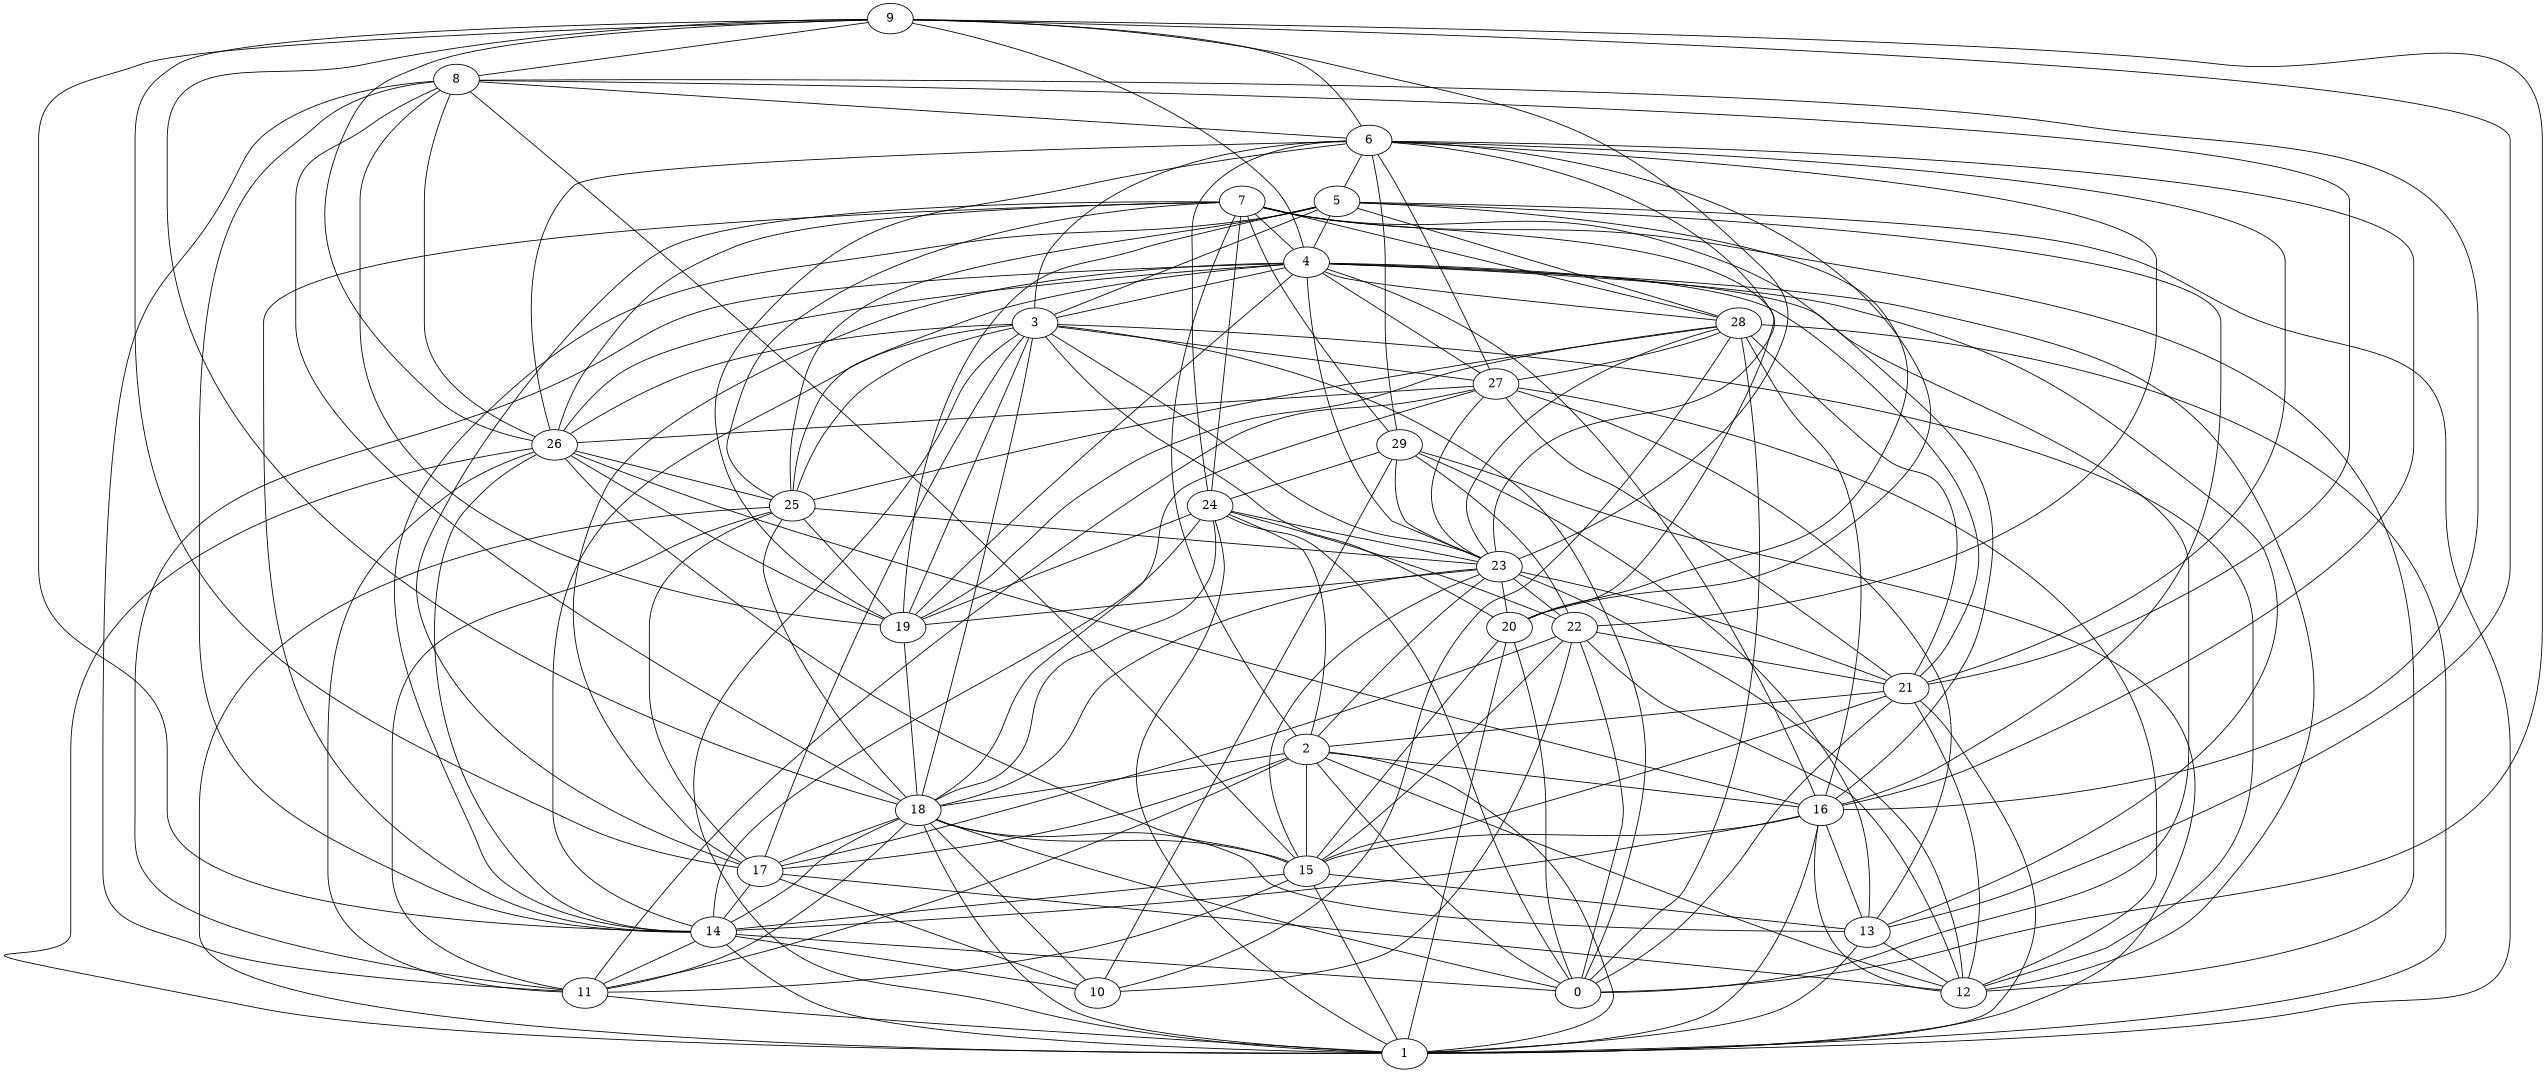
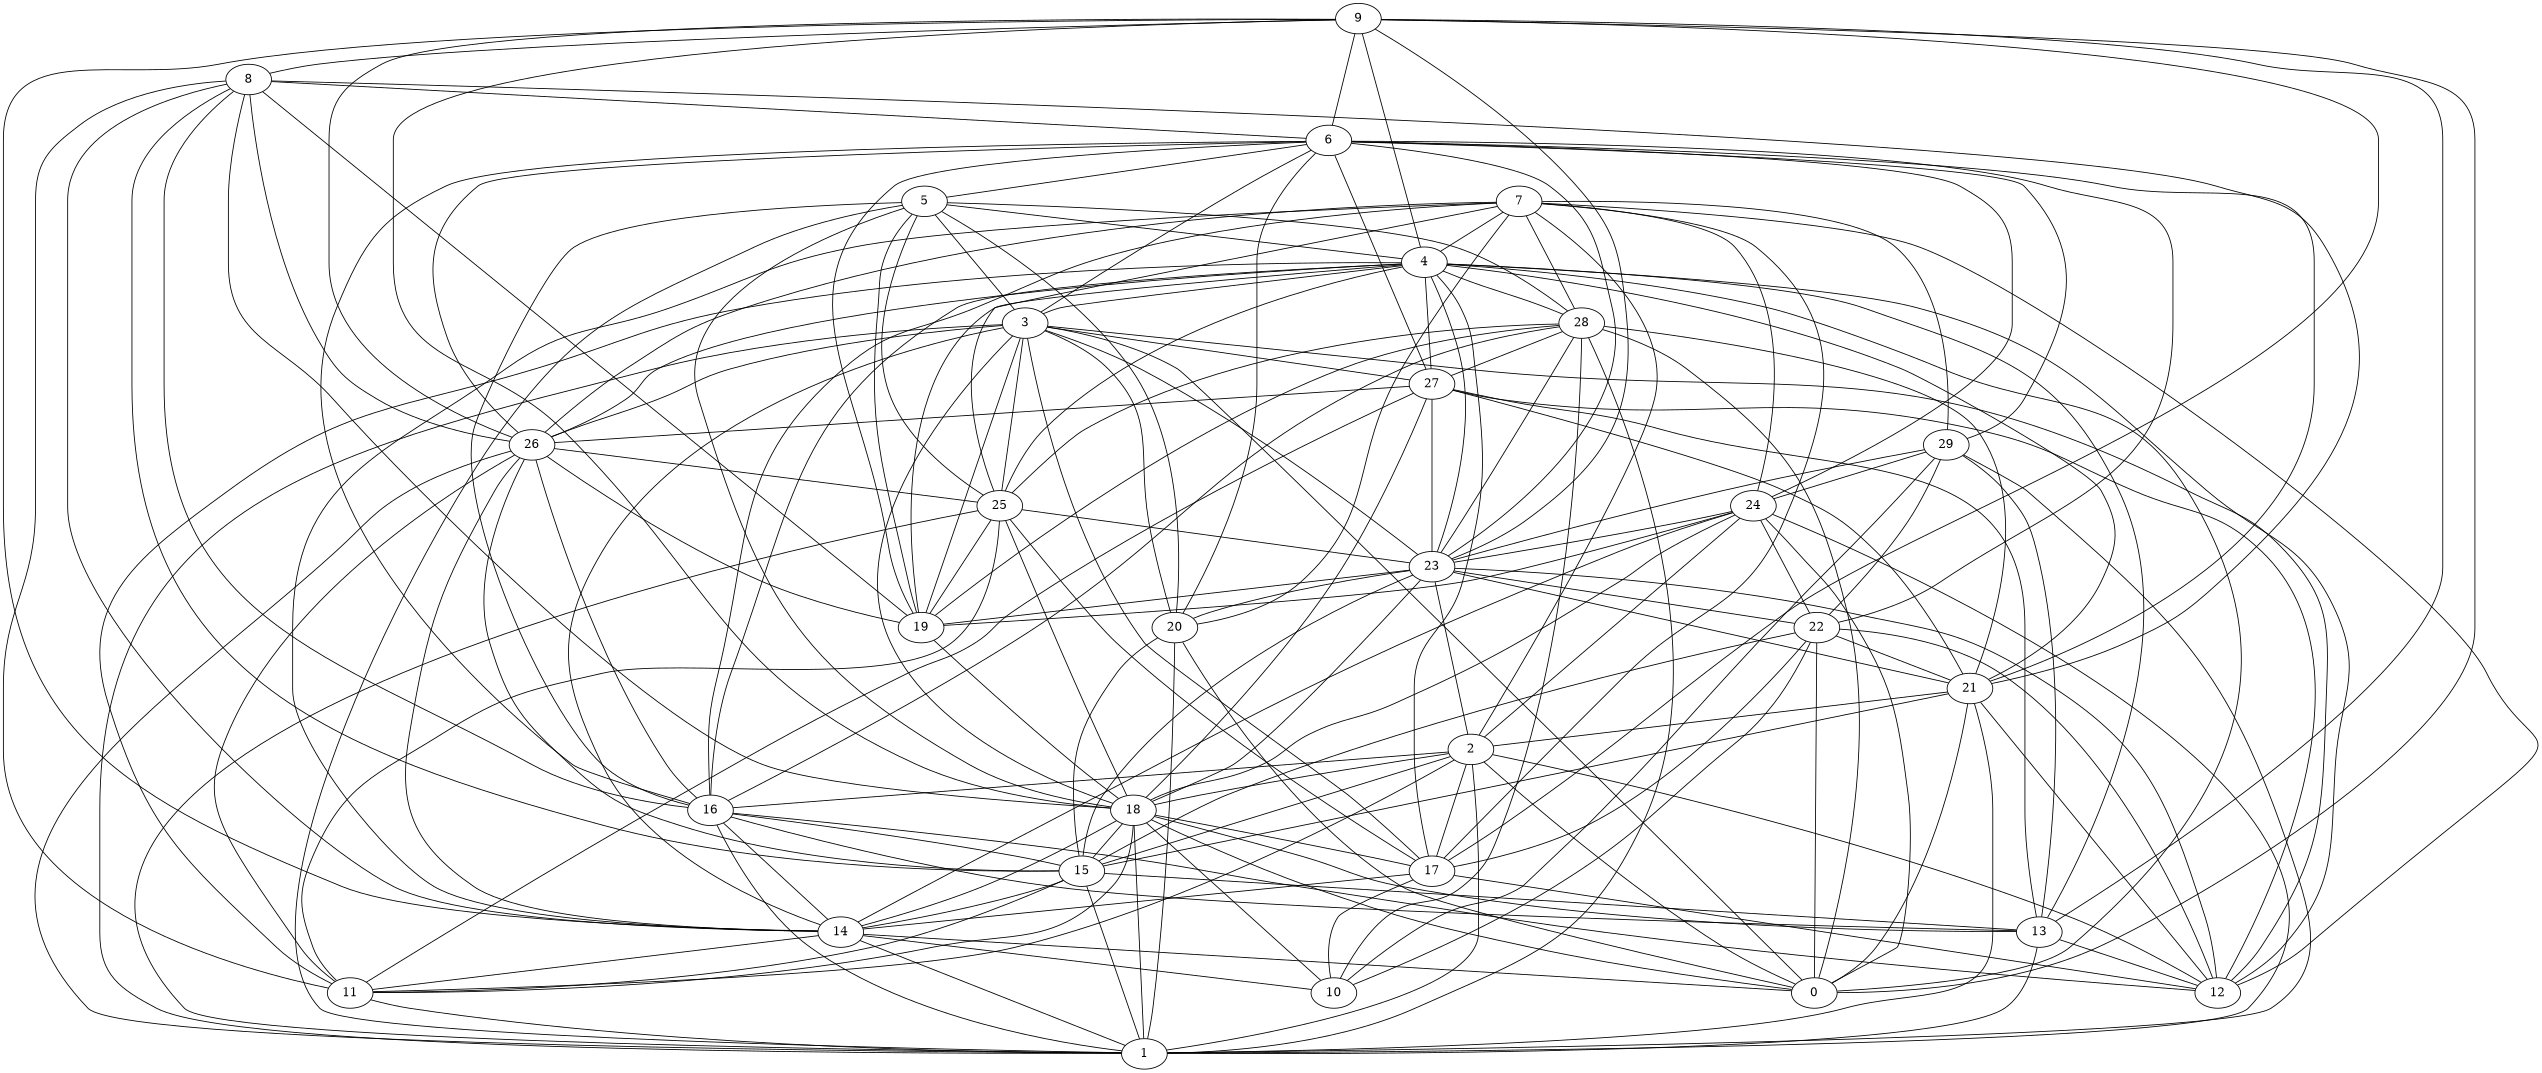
edge "5" -- "14": now "5" -- "18"
